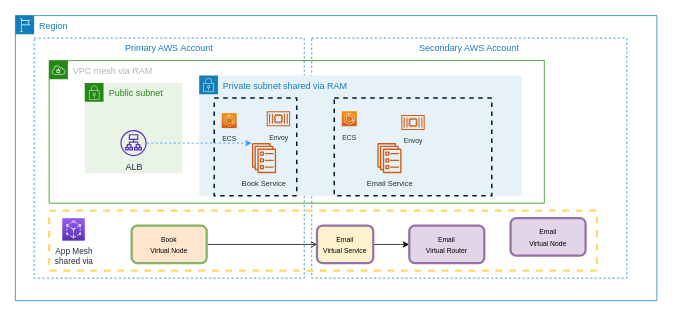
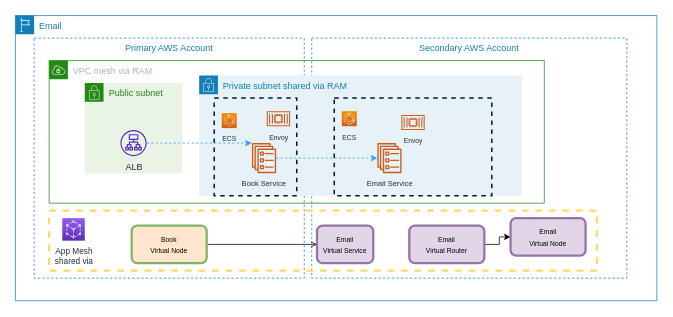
node "Region": label "Region" -> "Email"
edge "Book Service" -> "Email Service": added
node "Email Virtual Service": fillcolor #fff2cc -> #e1d5e7
edge "Email Virtual Service" -> "Email Virtual Router": removed
edge "Email Virtual Router" -> "Email Virtual Node": added
